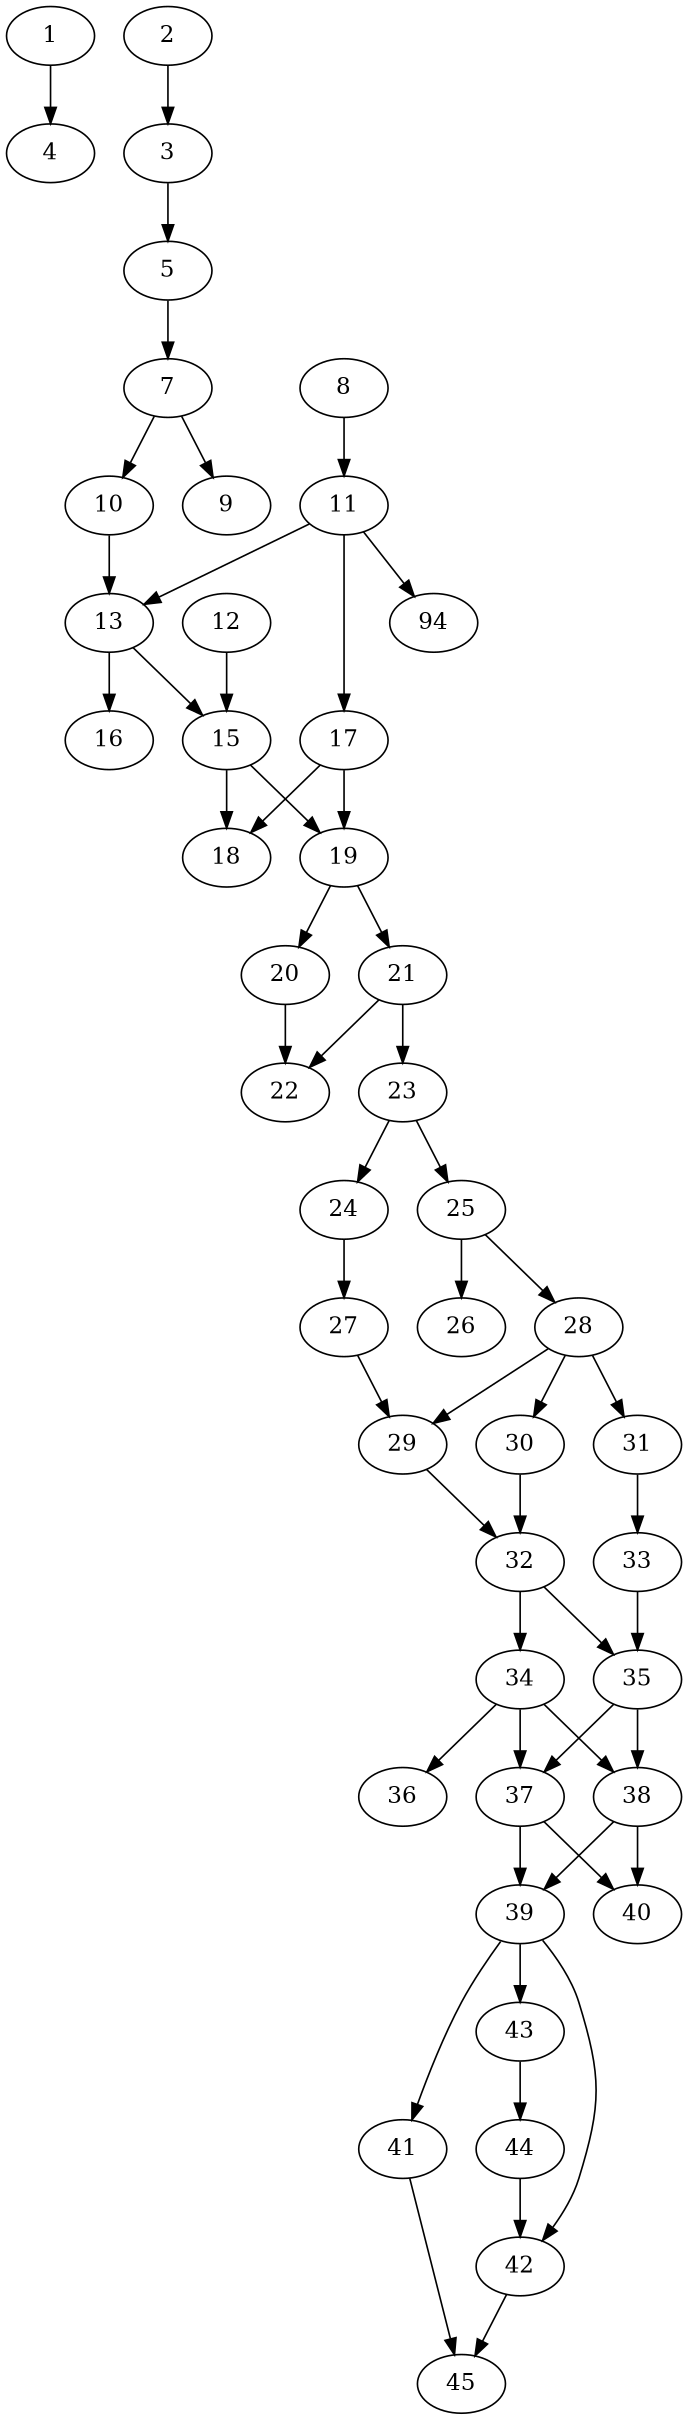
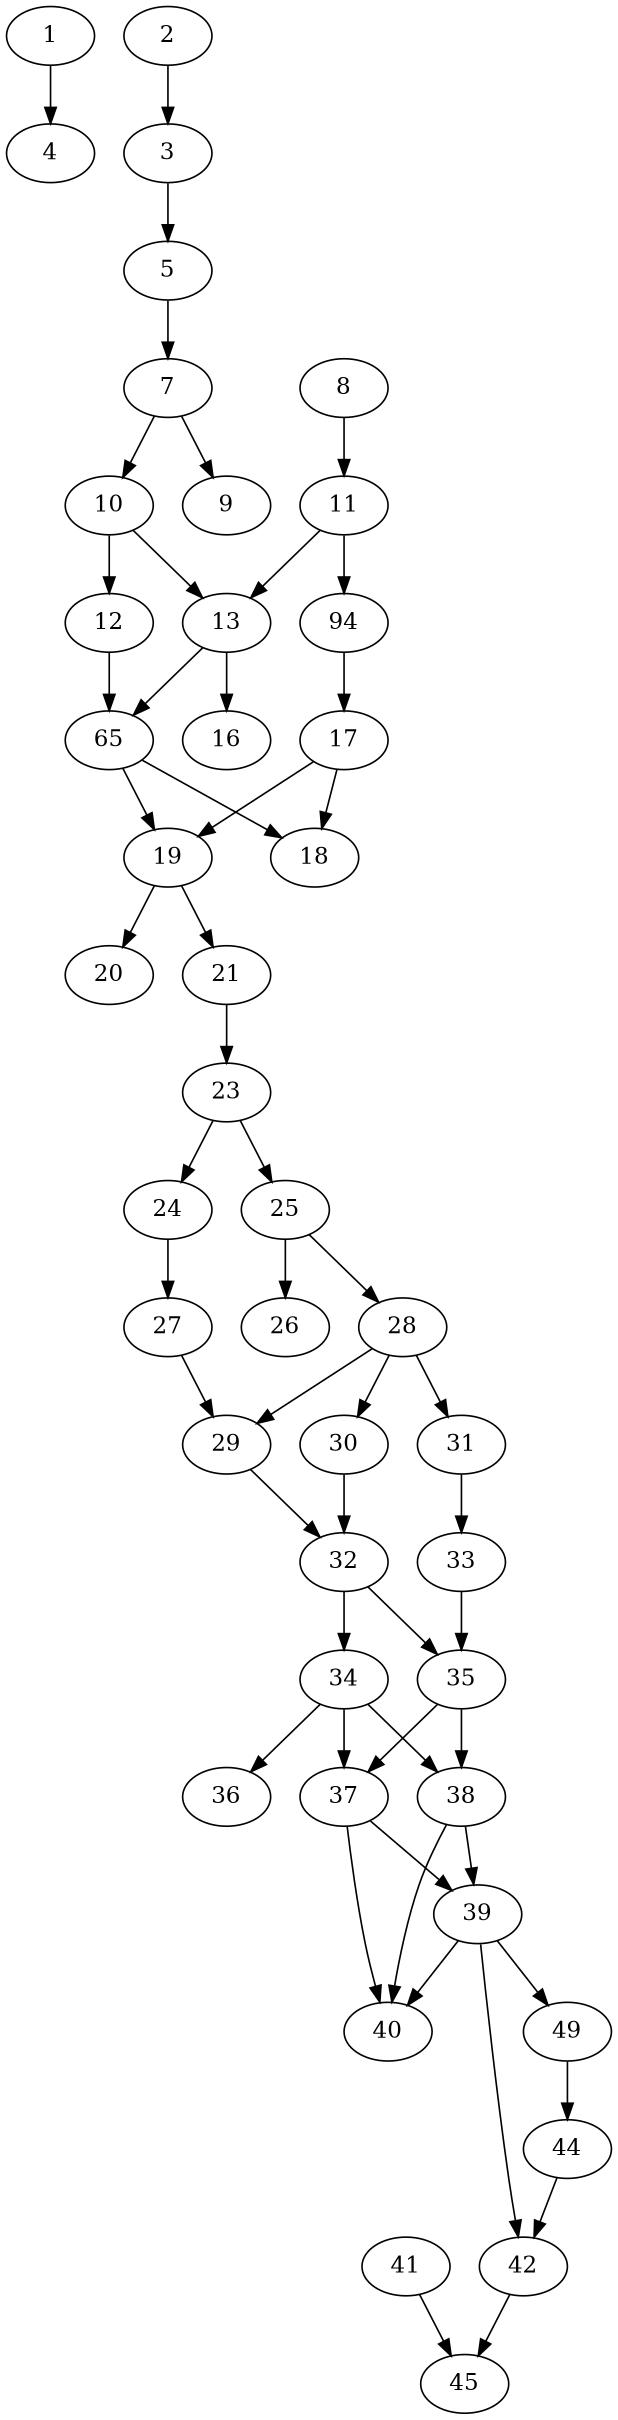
edge "10" -> "12": added
edge "11" -> "17": now "94" -> "17"
node "15": label "15" -> "65"
node "22": removed
edge "39" -> "41": now "39" -> "40"
node "43": label "43" -> "49"
